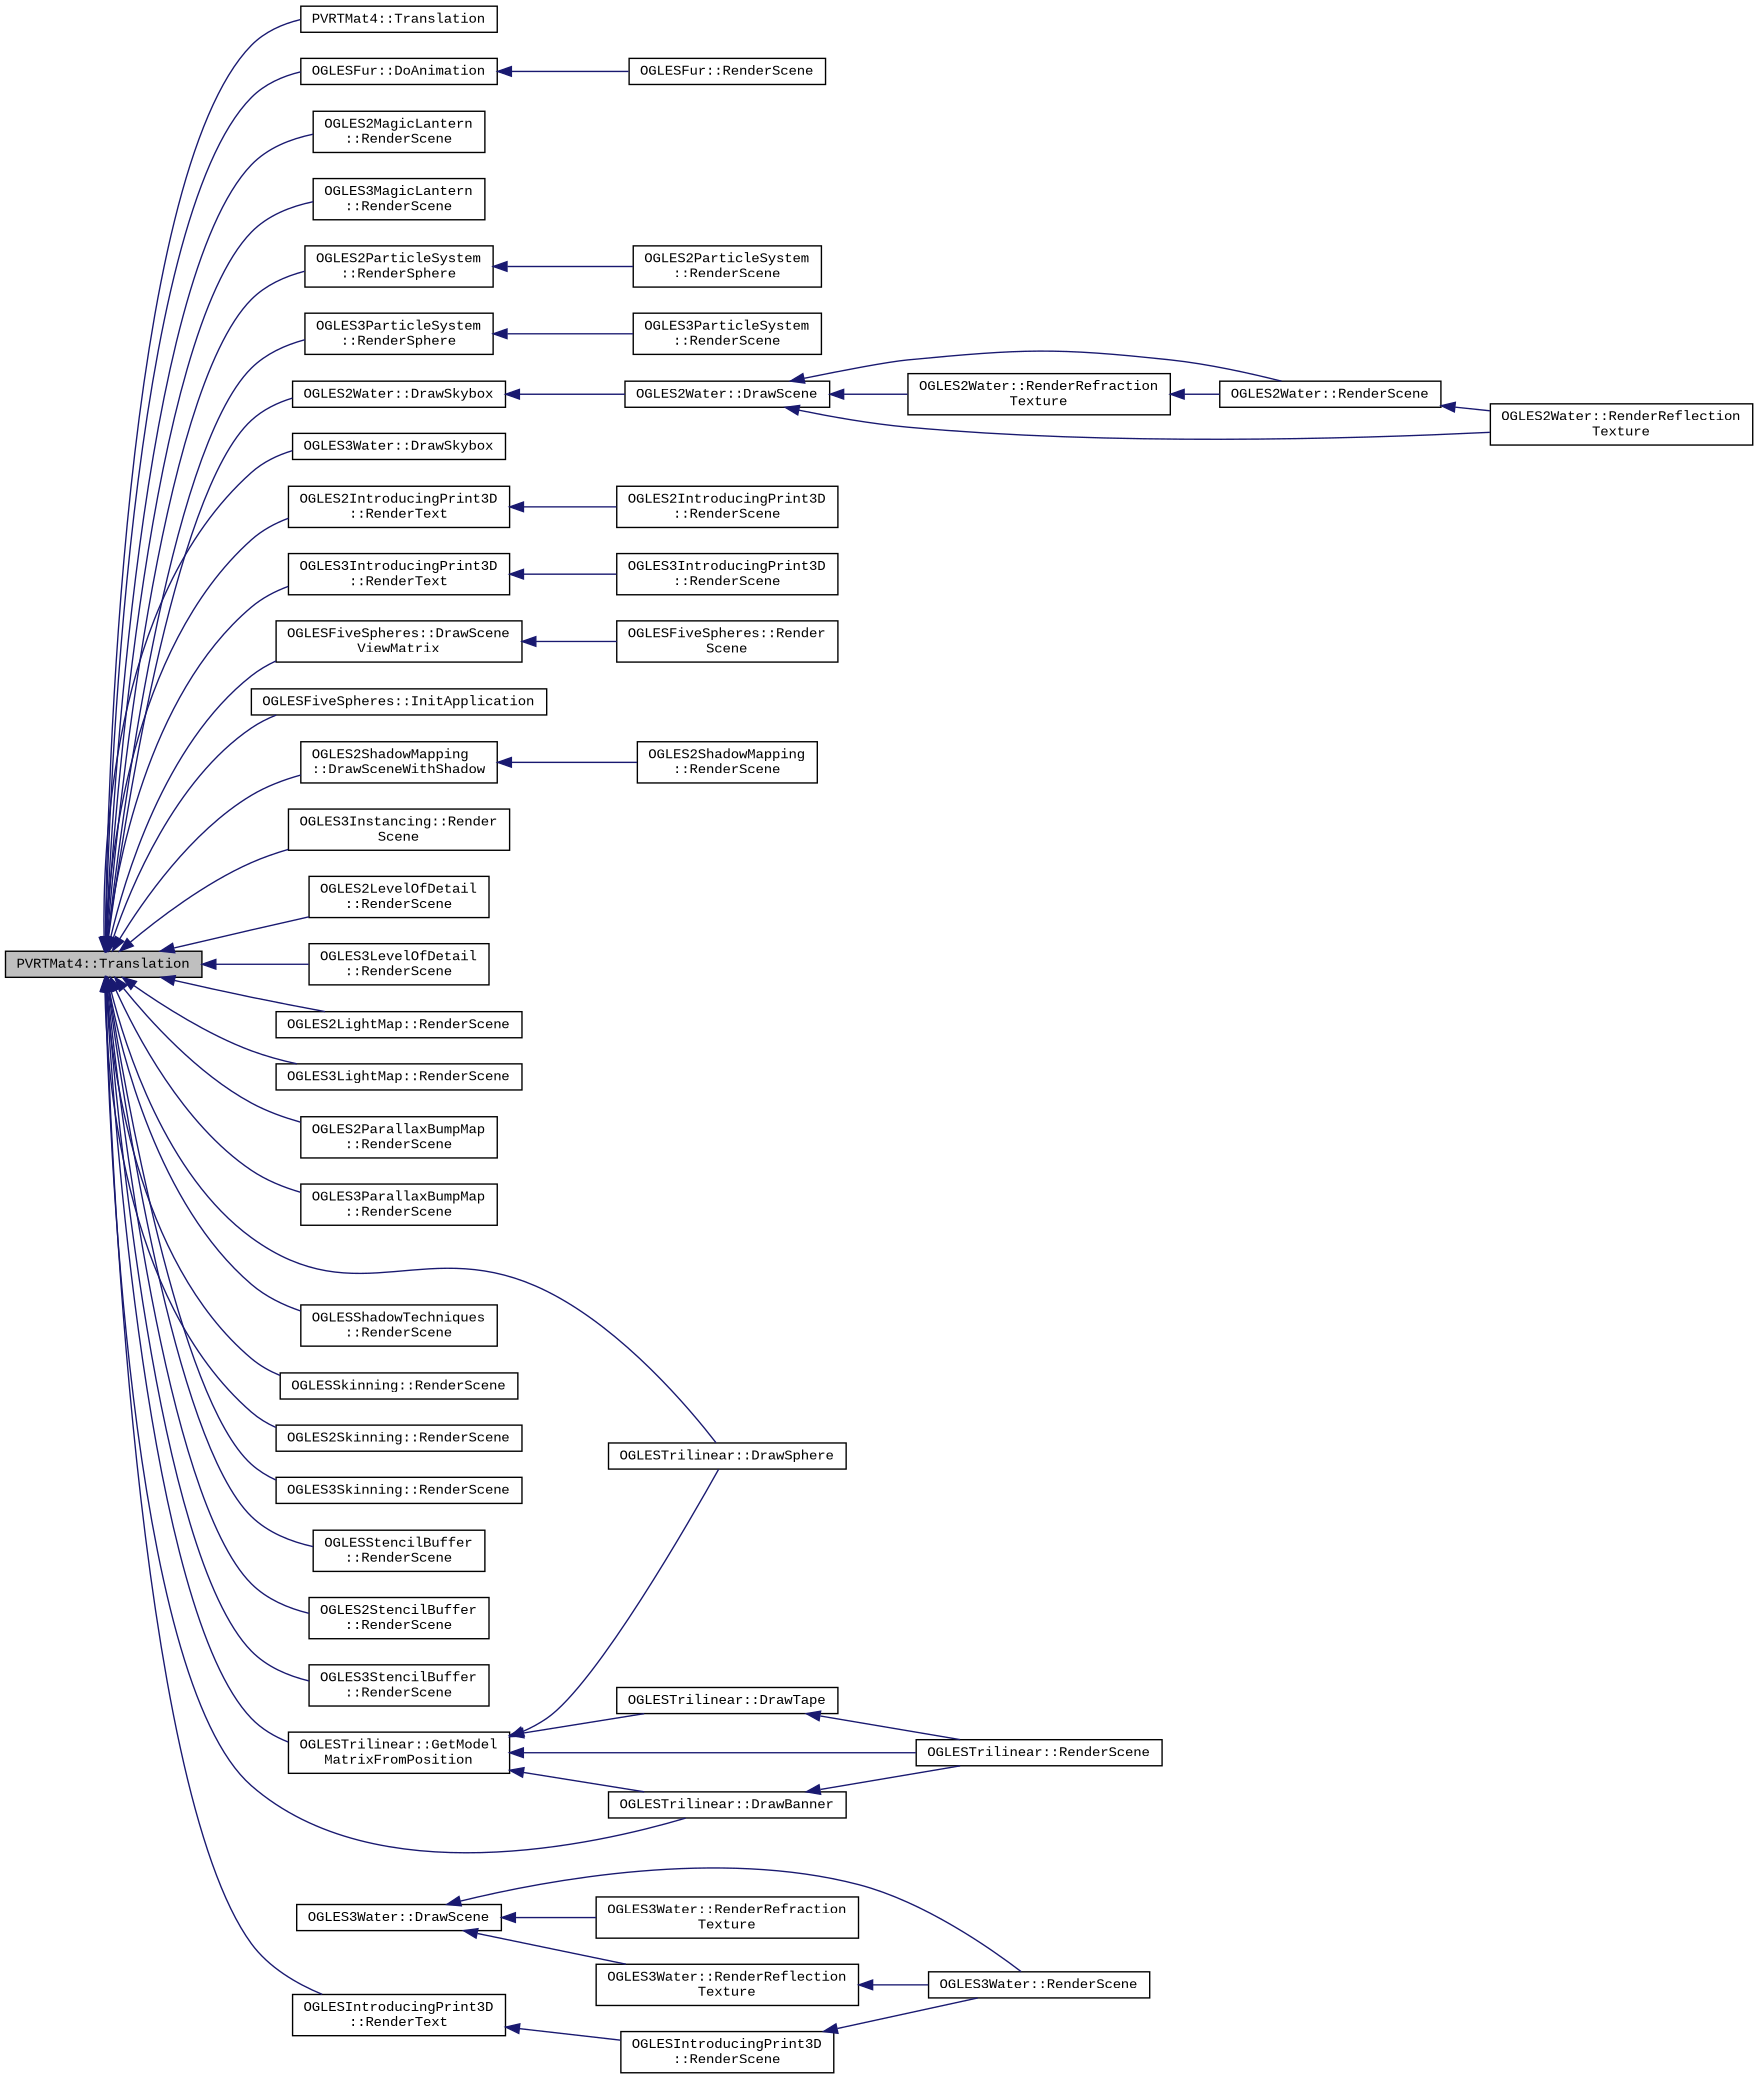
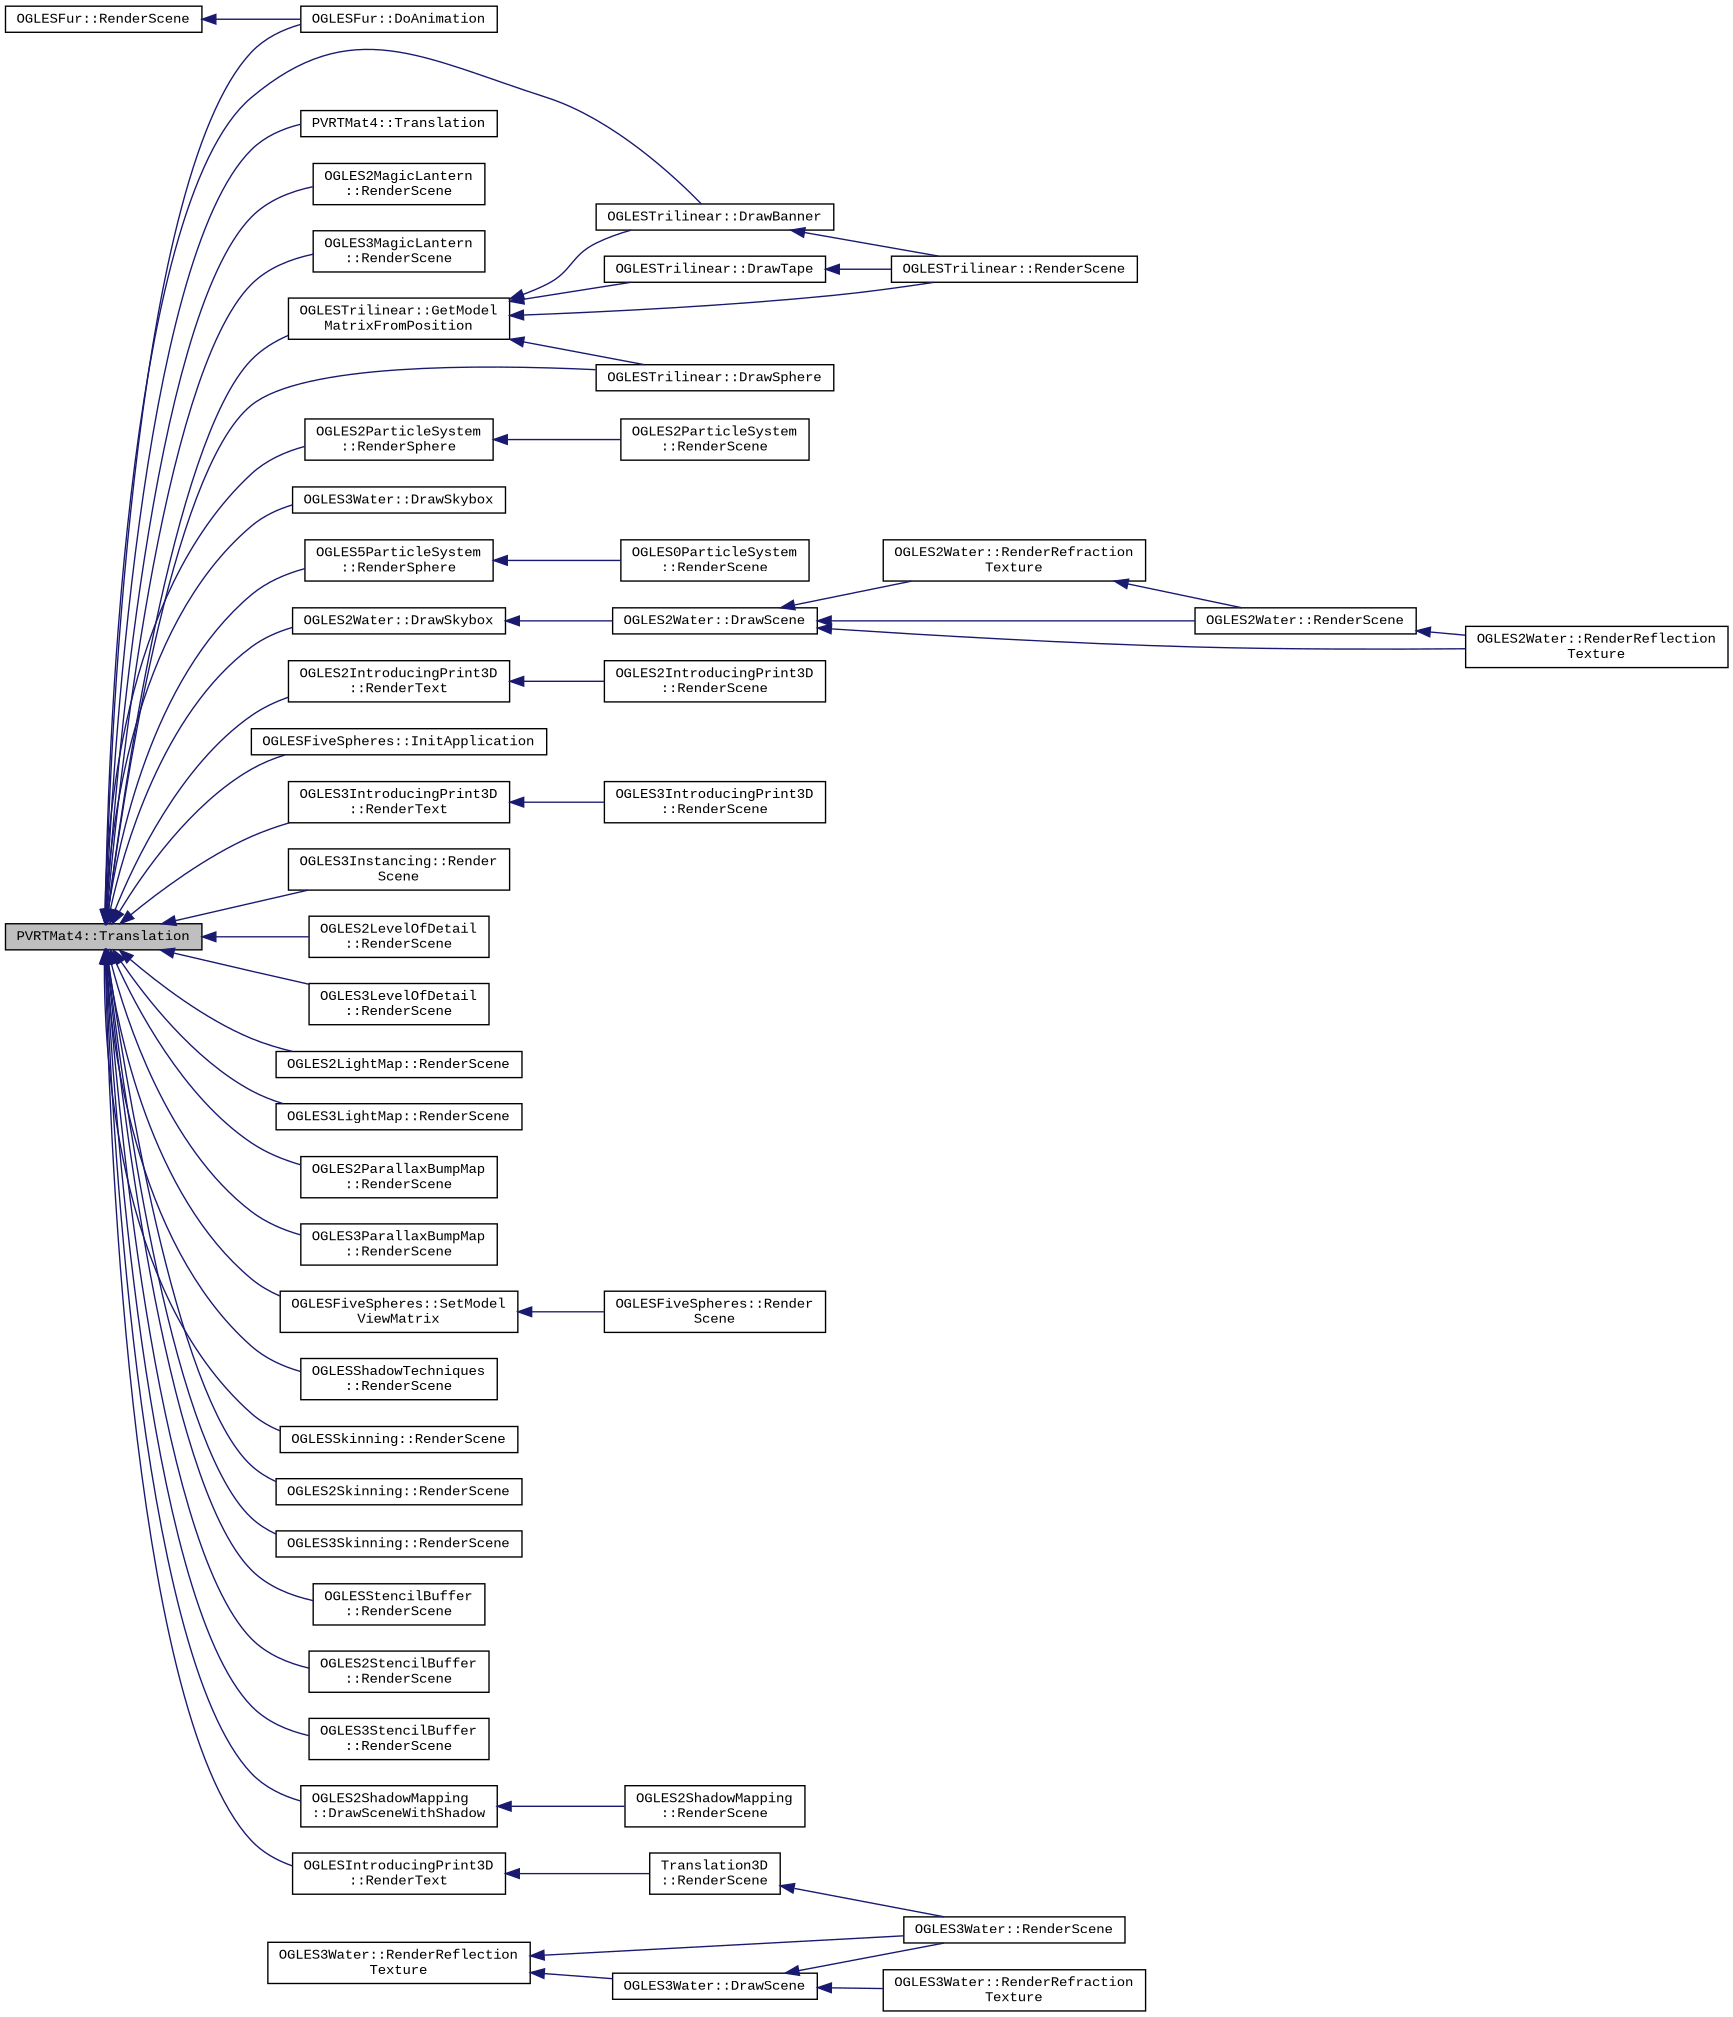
edge "OGLESFur::RenderScene" -> "OGLESFur::DoAnimation": reversed
node "OGLES3ParticleSystem ::RenderSphere": label "OGLES3ParticleSystem ::RenderSphere" -> "OGLES5ParticleSystem ::RenderSphere"
node "OGLES3ParticleSystem ::RenderScene": label "OGLES3ParticleSystem ::RenderScene" -> "OGLES0ParticleSystem ::RenderScene"
node "OGLESFiveSpheres::DrawScene ViewMatrix": label "OGLESFiveSpheres::DrawScene ViewMatrix" -> "OGLESFiveSpheres::SetModel ViewMatrix"
edge "OGLES3Water::RenderReflection Texture" -> "OGLES3Water::DrawScene": reversed
node "OGLESIntroducingPrint3D ::RenderScene": label "OGLESIntroducingPrint3D ::RenderScene" -> "Translation3D ::RenderScene"
